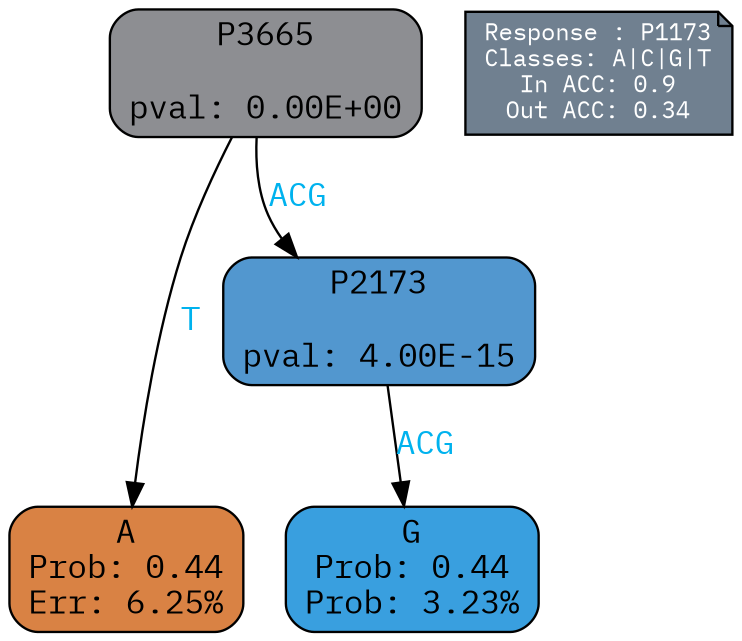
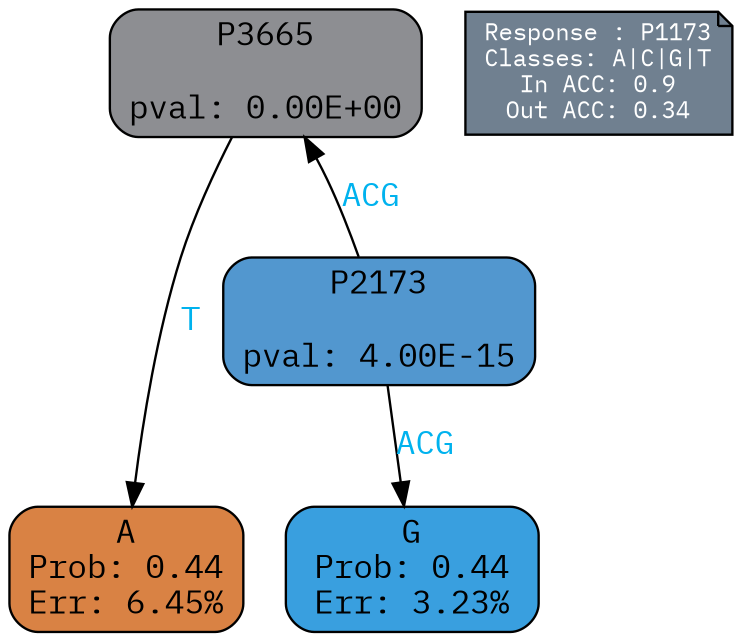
edge "P3665 pval: 0.00E+00" -> "P2173 pval: 4.00E-15": reversed
node "A Prob: 0.44 Err: 6.25%": label "A Prob: 0.44 Err: 6.25%" -> "A Prob: 0.44 Err: 6.45%"
node "G Prob: 0.44 Prob: 3.23%": label "G Prob: 0.44 Prob: 3.23%" -> "G Prob: 0.44 Err: 3.23%"
